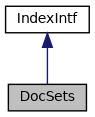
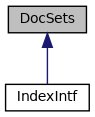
edge "DocSets" -> "IndexIntf": reversed
